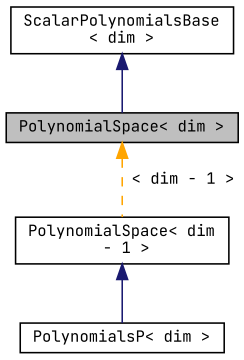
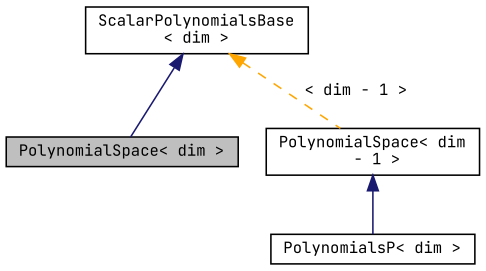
edge "PolynomialSpace< dim - 1 >" -> "PolynomialSpace< dim >": now "PolynomialSpace< dim - 1 >" -> "ScalarPolynomialsBase < dim >"
